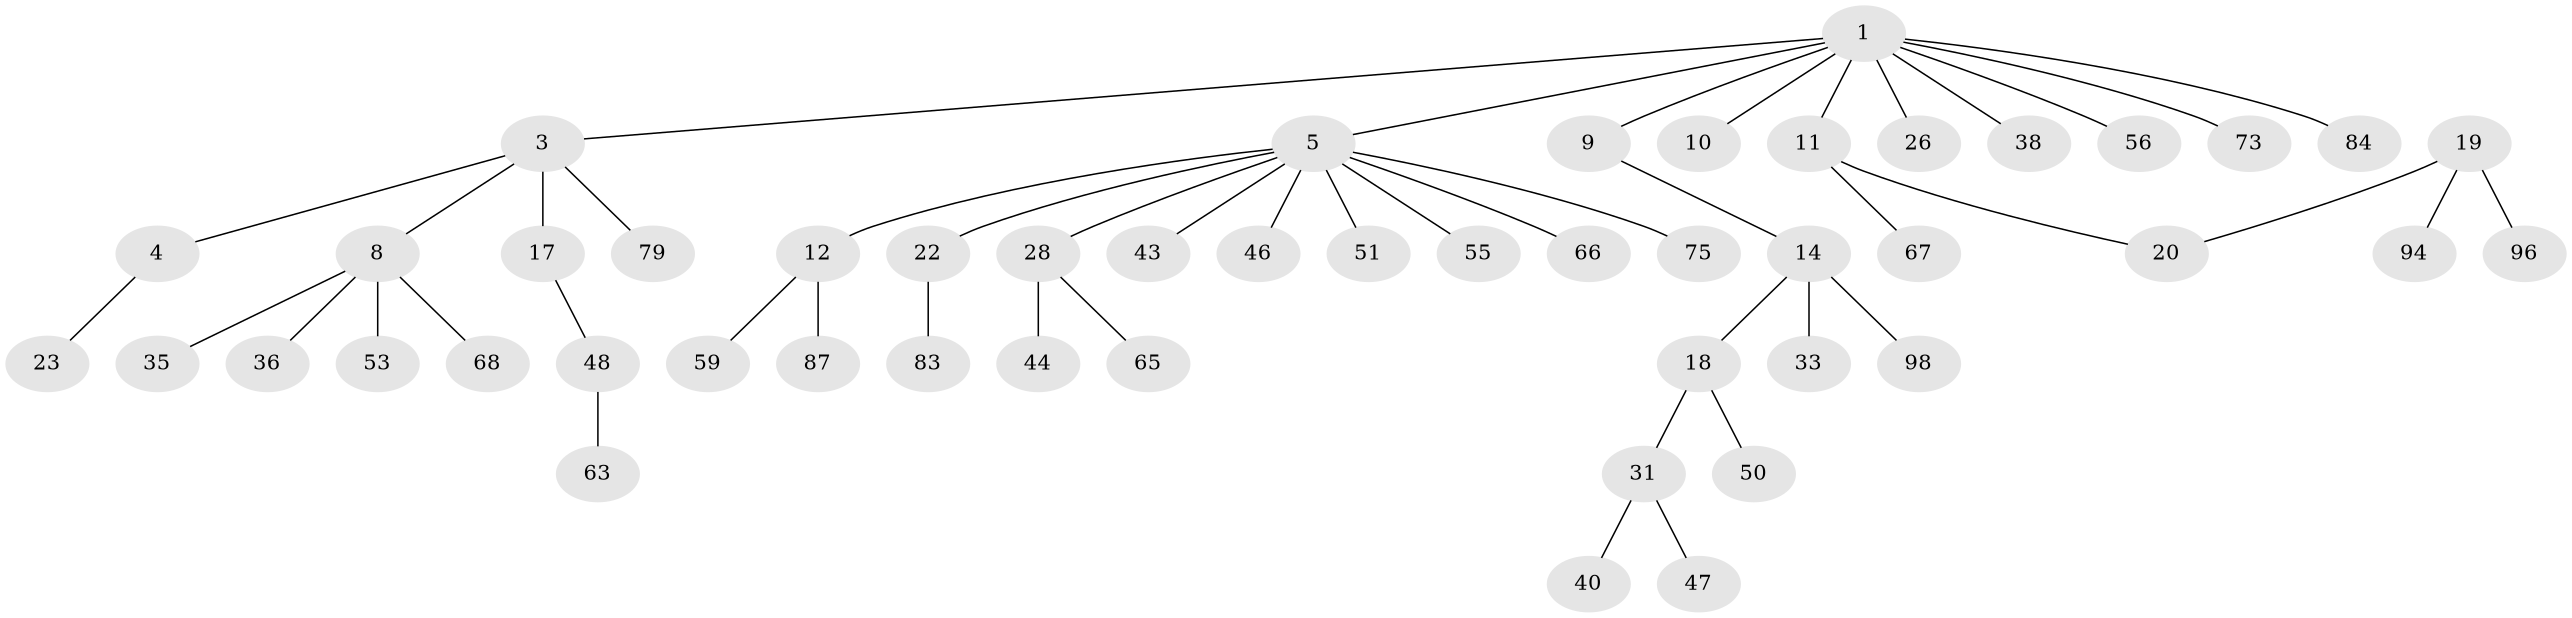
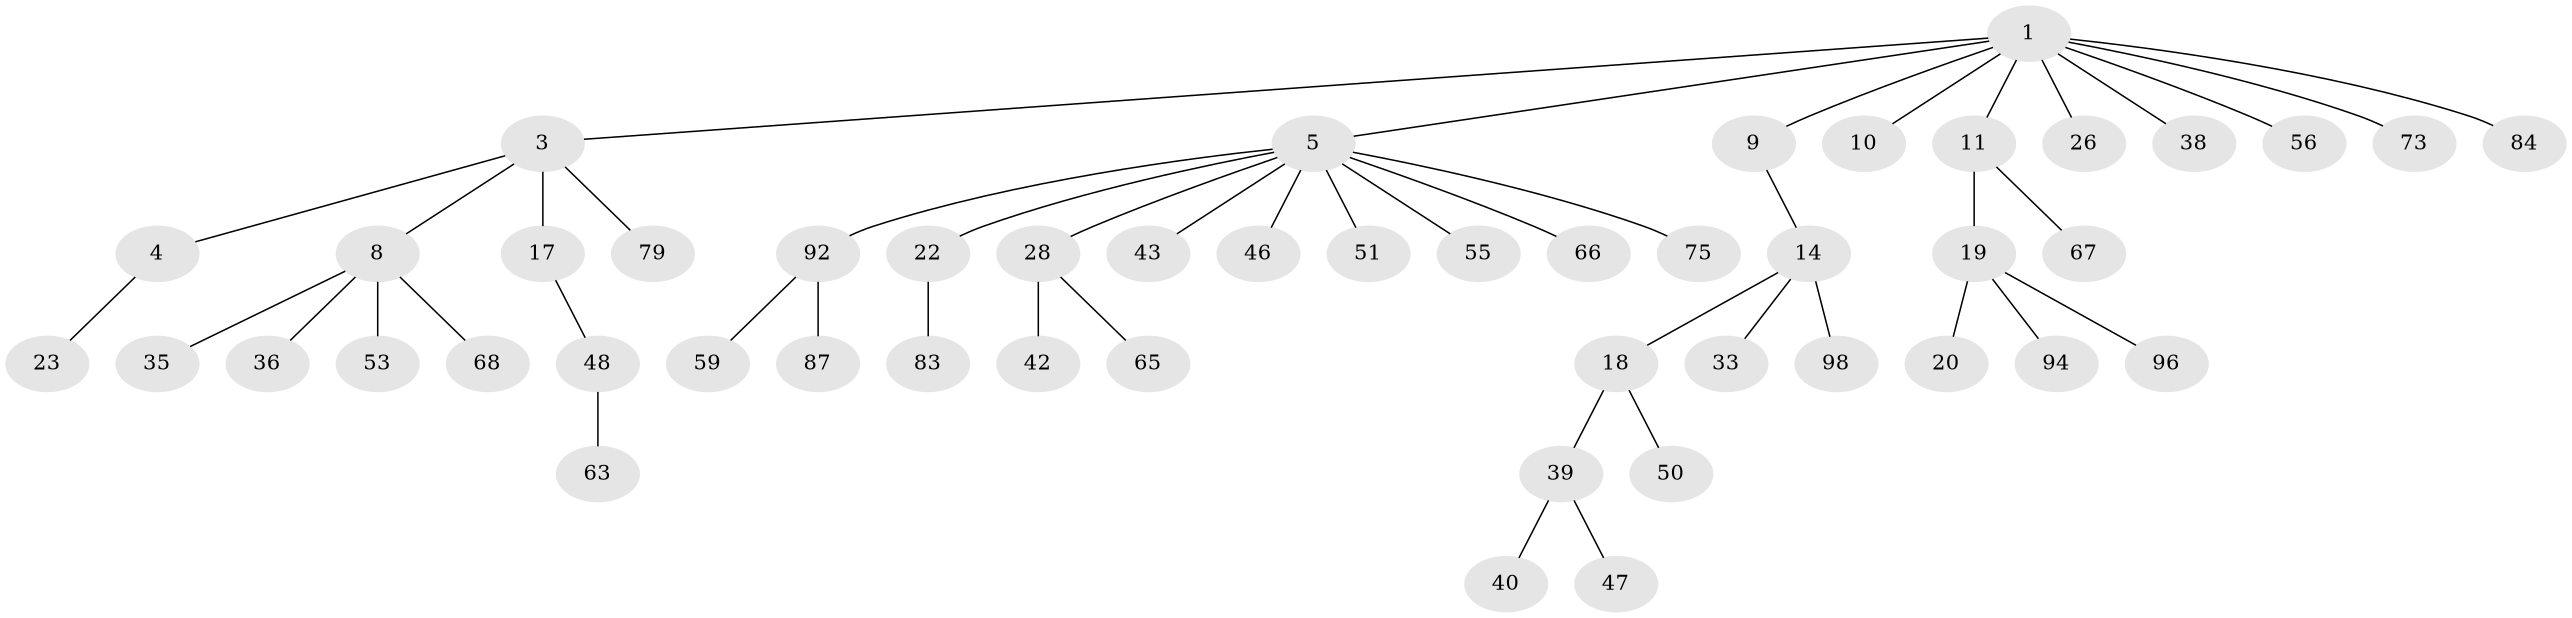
edge "11" -- "20": now "11" -- "19"
node "12": label "12" -> "92"
node "44": label "44" -> "42"
node "31": label "31" -> "39"
